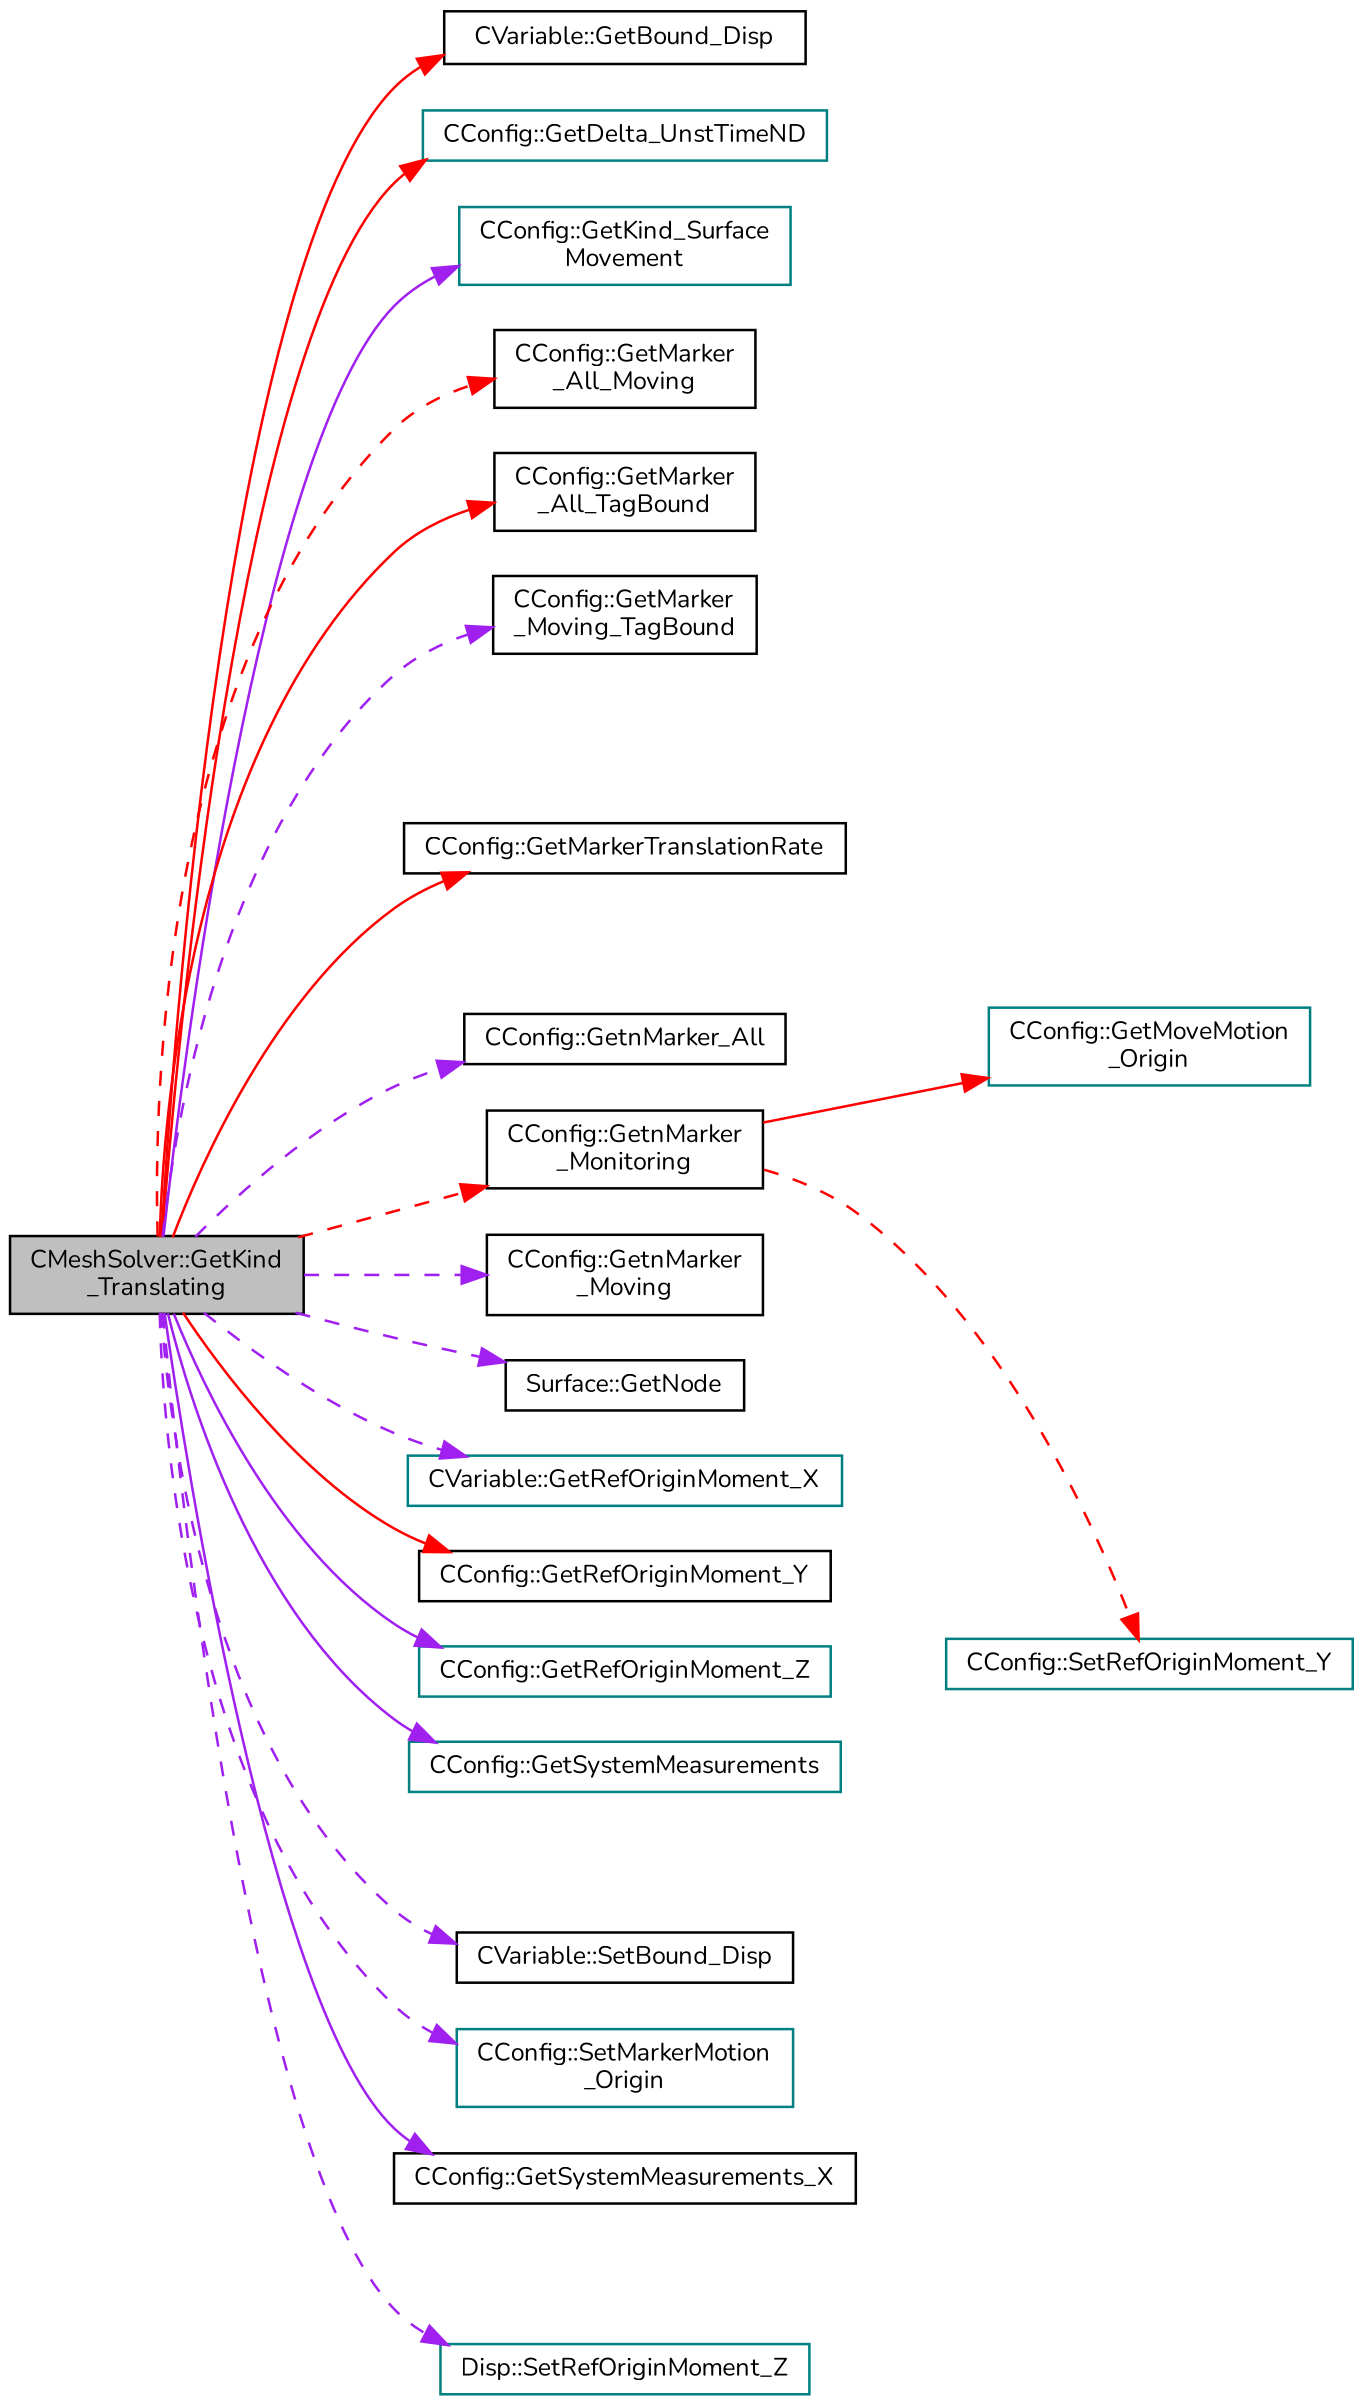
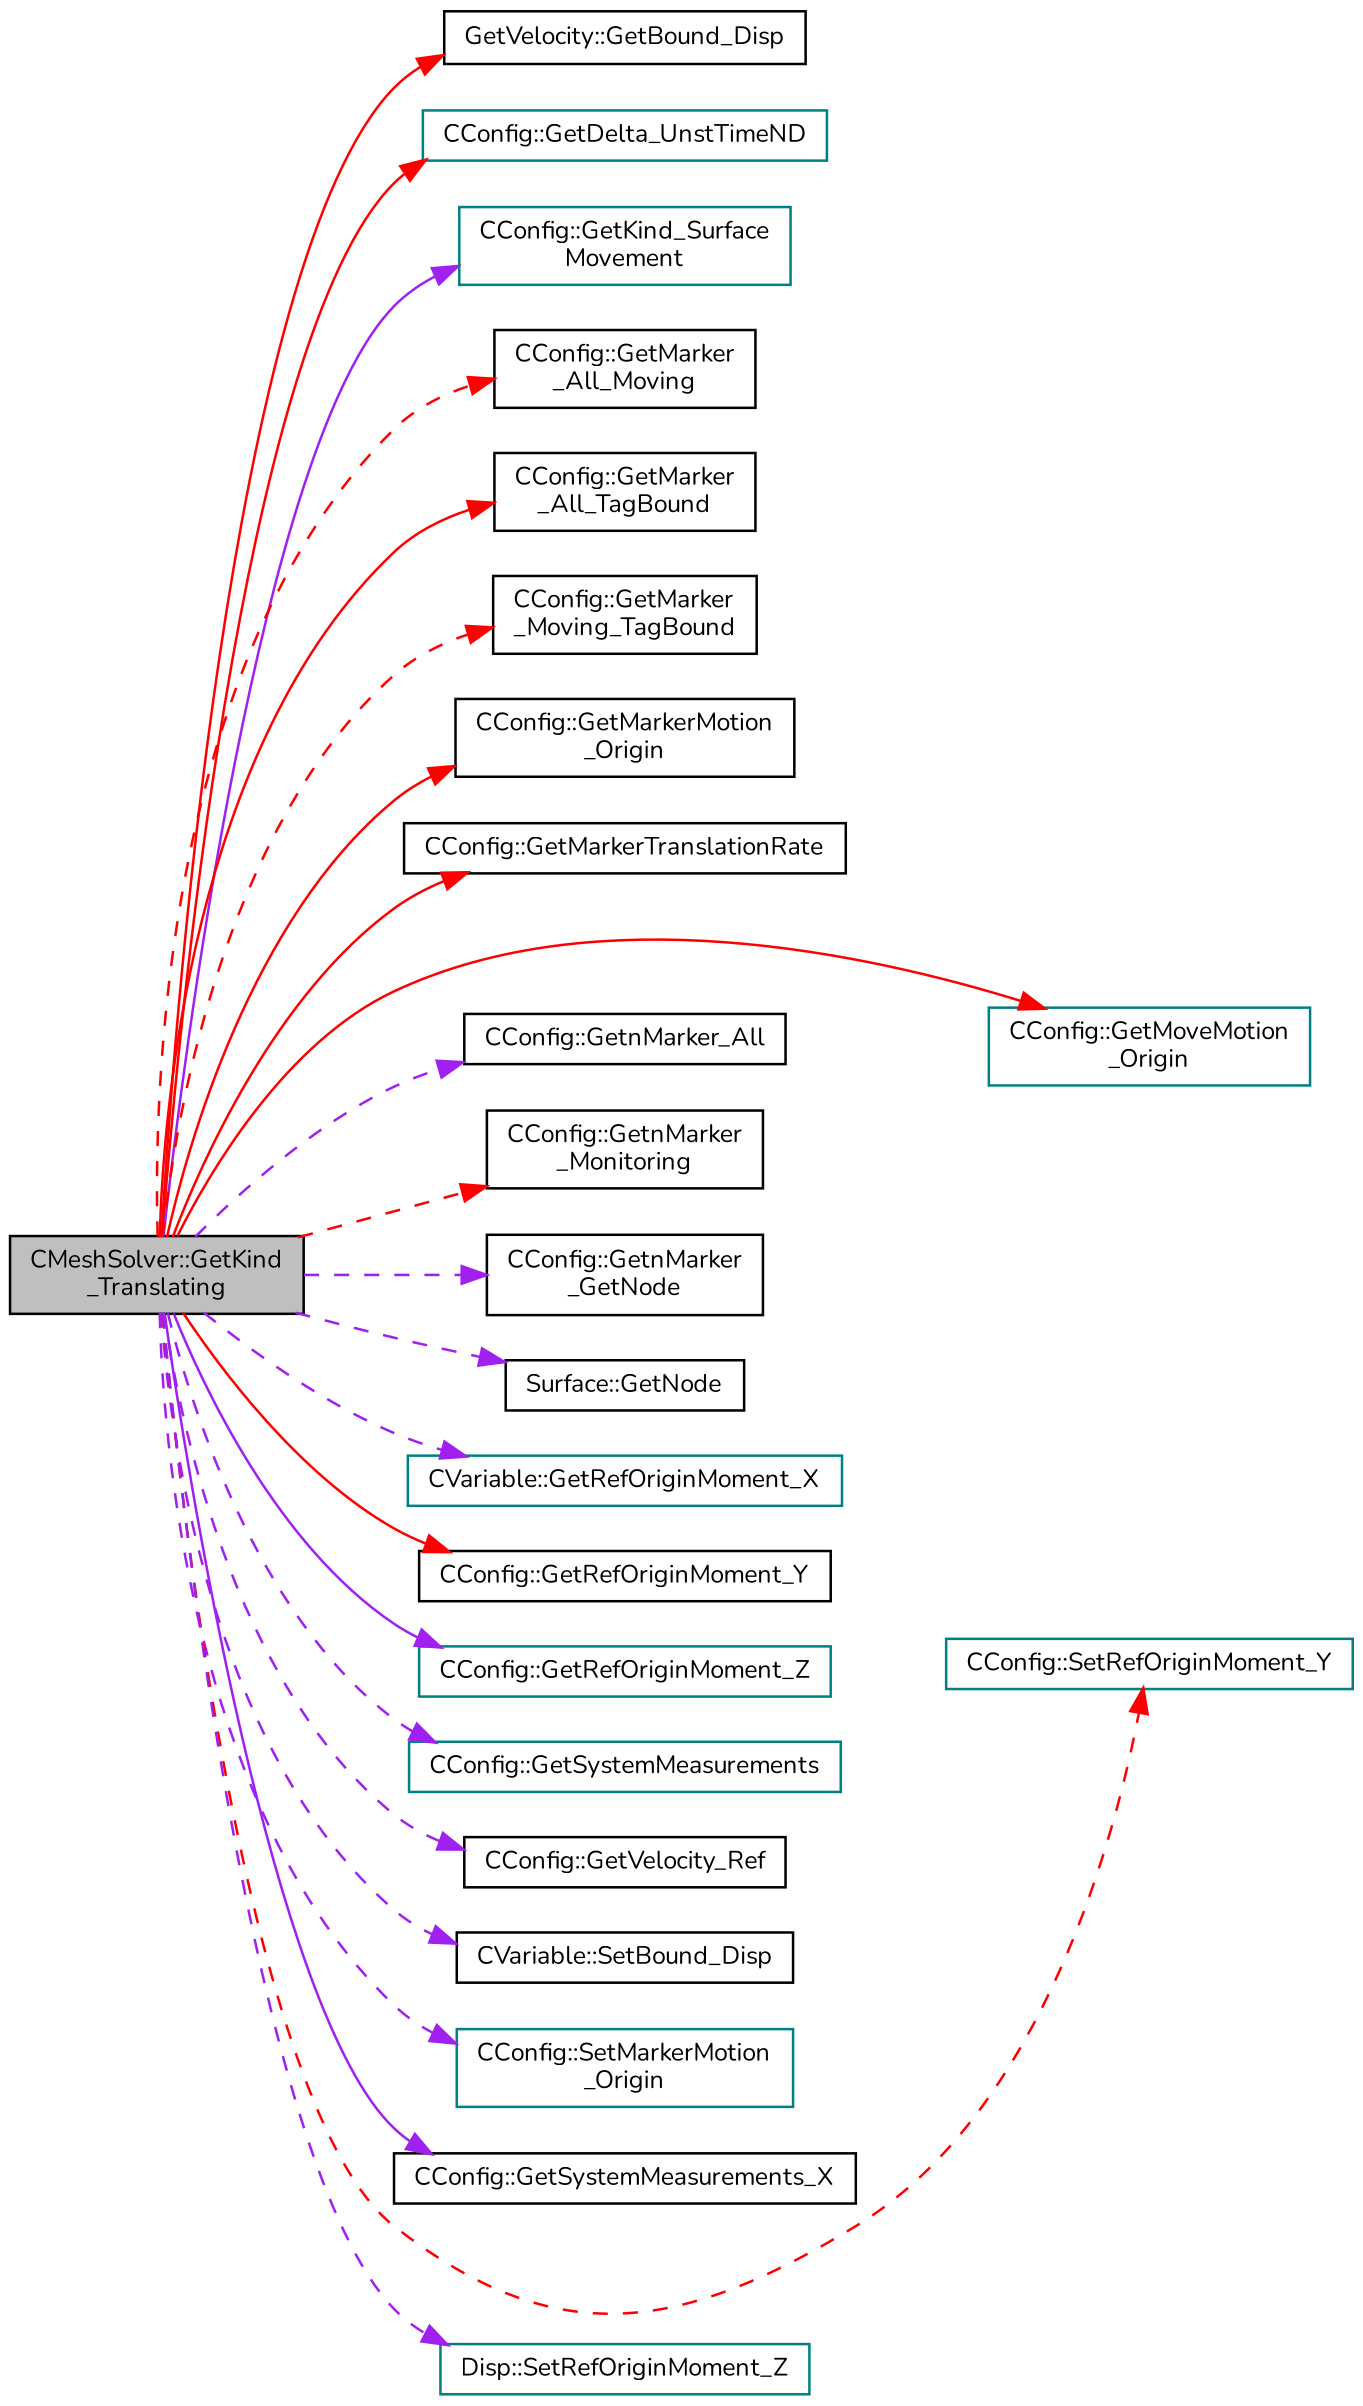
node "CVariable::GetBound_Disp": label "CVariable::GetBound_Disp" -> "GetVelocity::GetBound_Disp"
node "CConfig::GetMarkerMotion _Origin": added
edge "CMeshSolver::GetKind _Translating" -> "CConfig::GetMarker _Moving_TagBound": color purple -> red
edge "CConfig::GetnMarker _Monitoring" -> "CConfig::GetMoveMotion _Origin": now "CMeshSolver::GetKind _Translating" -> "CConfig::GetMoveMotion _Origin"
node "CConfig::GetnMarker _Moving": label "CConfig::GetnMarker _Moving" -> "CConfig::GetnMarker _GetNode"
edge "CConfig::GetnMarker _Monitoring" -> "CConfig::SetRefOriginMoment_Y": now "CMeshSolver::GetKind _Translating" -> "CConfig::SetRefOriginMoment_Y"
edge "CMeshSolver::GetKind _Translating" -> "CConfig::GetSystemMeasurements": style solid -> dashed
node "CConfig::GetVelocity_Ref": added
